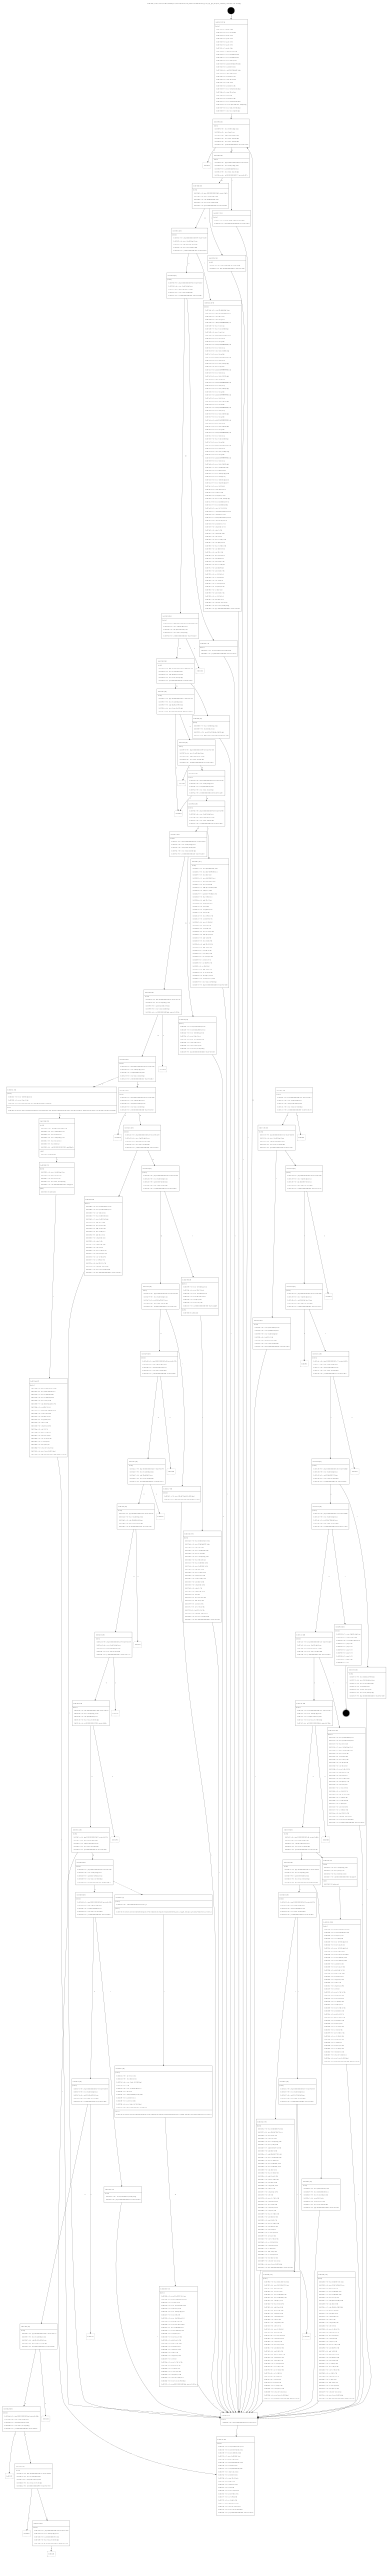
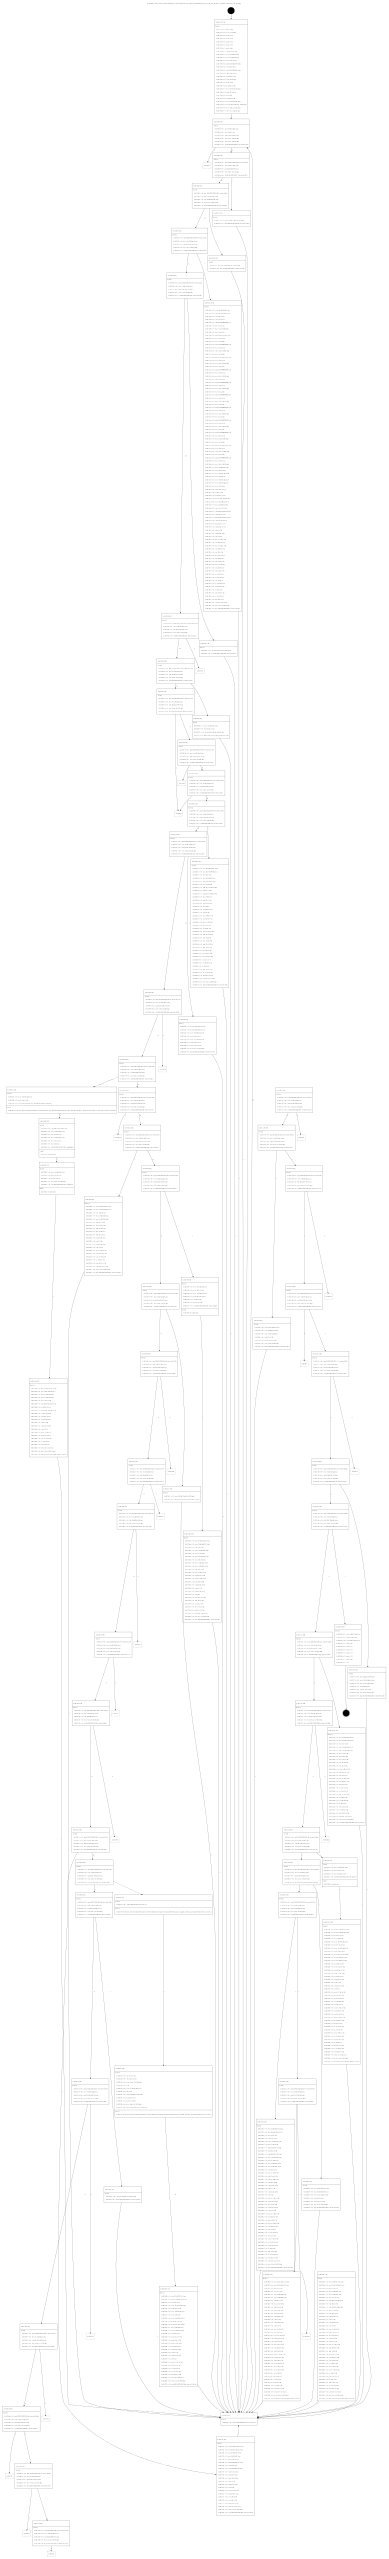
edge "0x402b5e [5]" -> "0x40212e [91]": reversed
